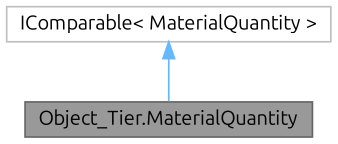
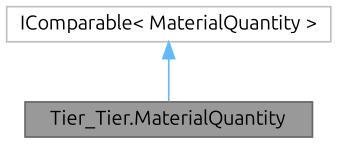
node "Object_Tier.MaterialQuantity": label "Object_Tier.MaterialQuantity" -> "Tier_Tier.MaterialQuantity"
